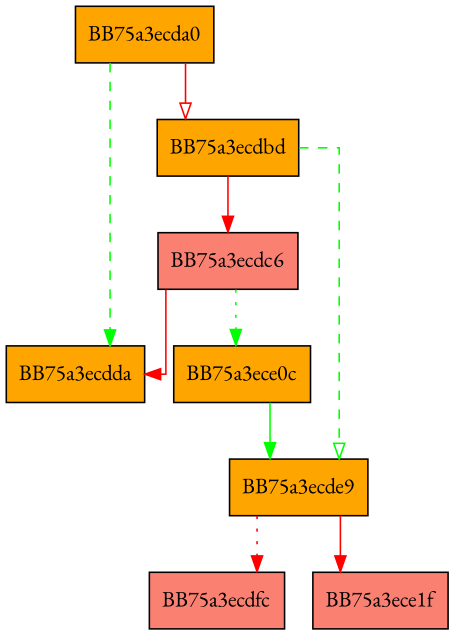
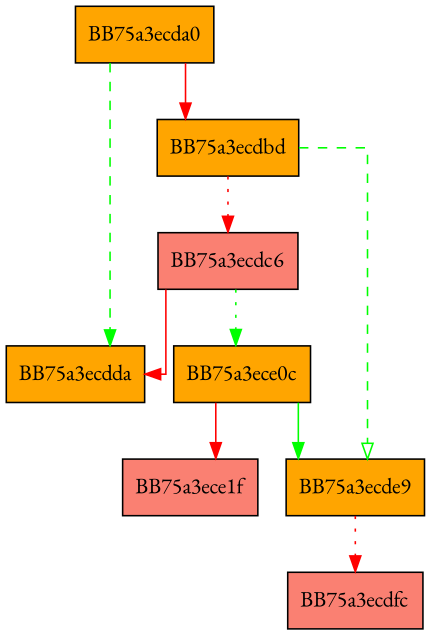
edge "BB75a3ecda0" -> "BB75a3ecdbd": arrowhead onormal -> normal
edge "BB75a3ecdbd" -> "BB75a3ecdc6": style solid -> dotted
edge "BB75a3ecde9" -> "BB75a3ece1f": now "BB75a3ece0c" -> "BB75a3ece1f"
